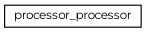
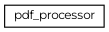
node "processor_processor": label "processor_processor" -> "pdf_processor"
